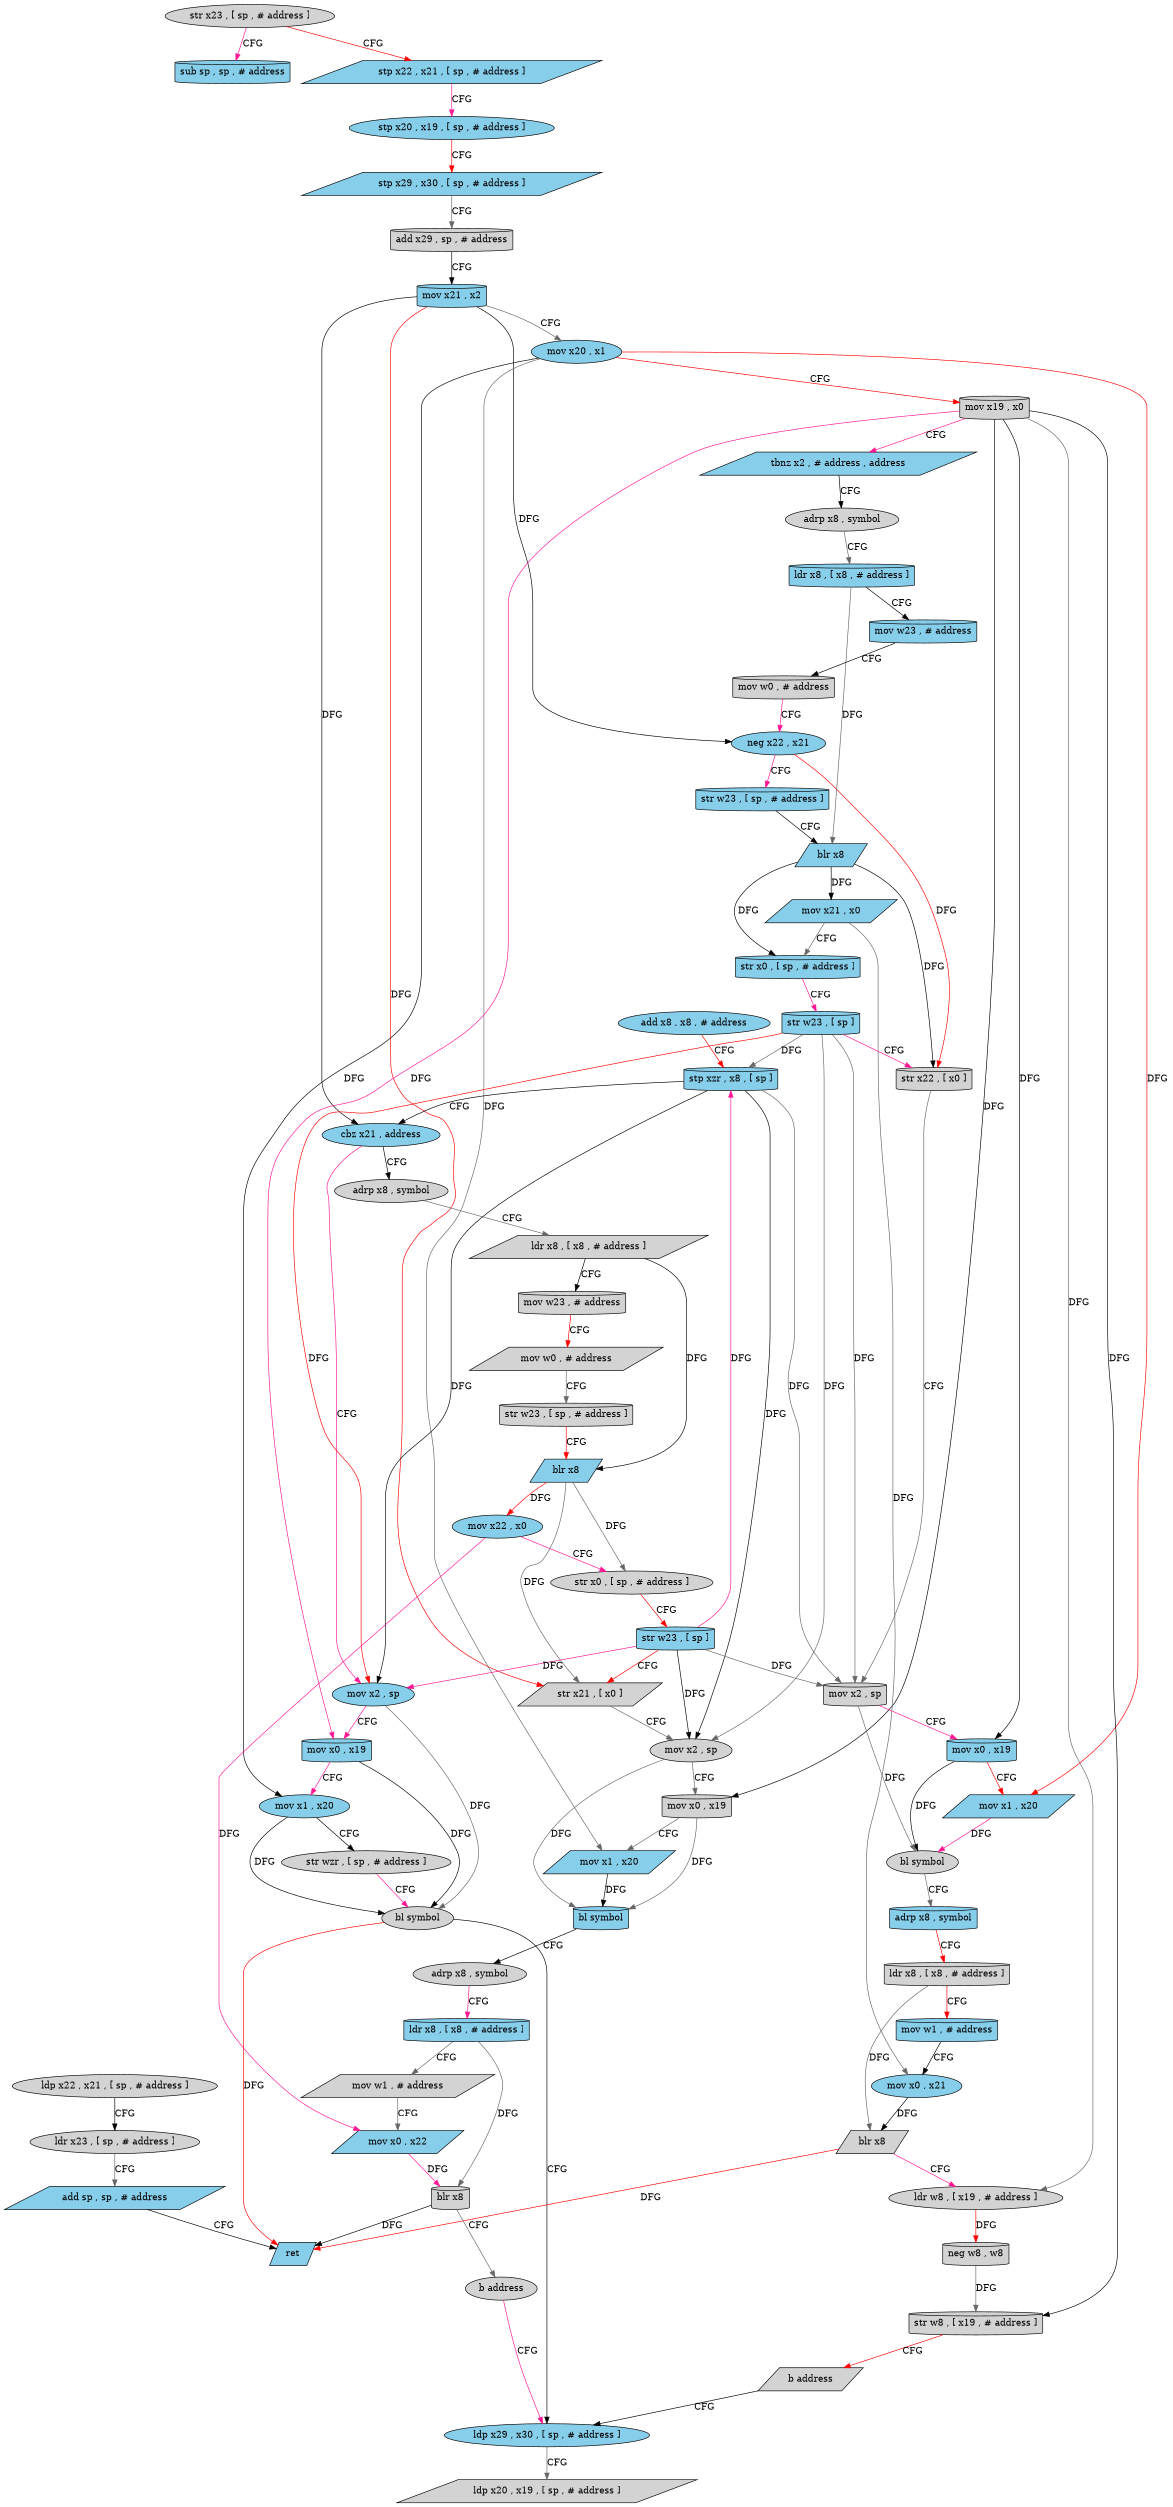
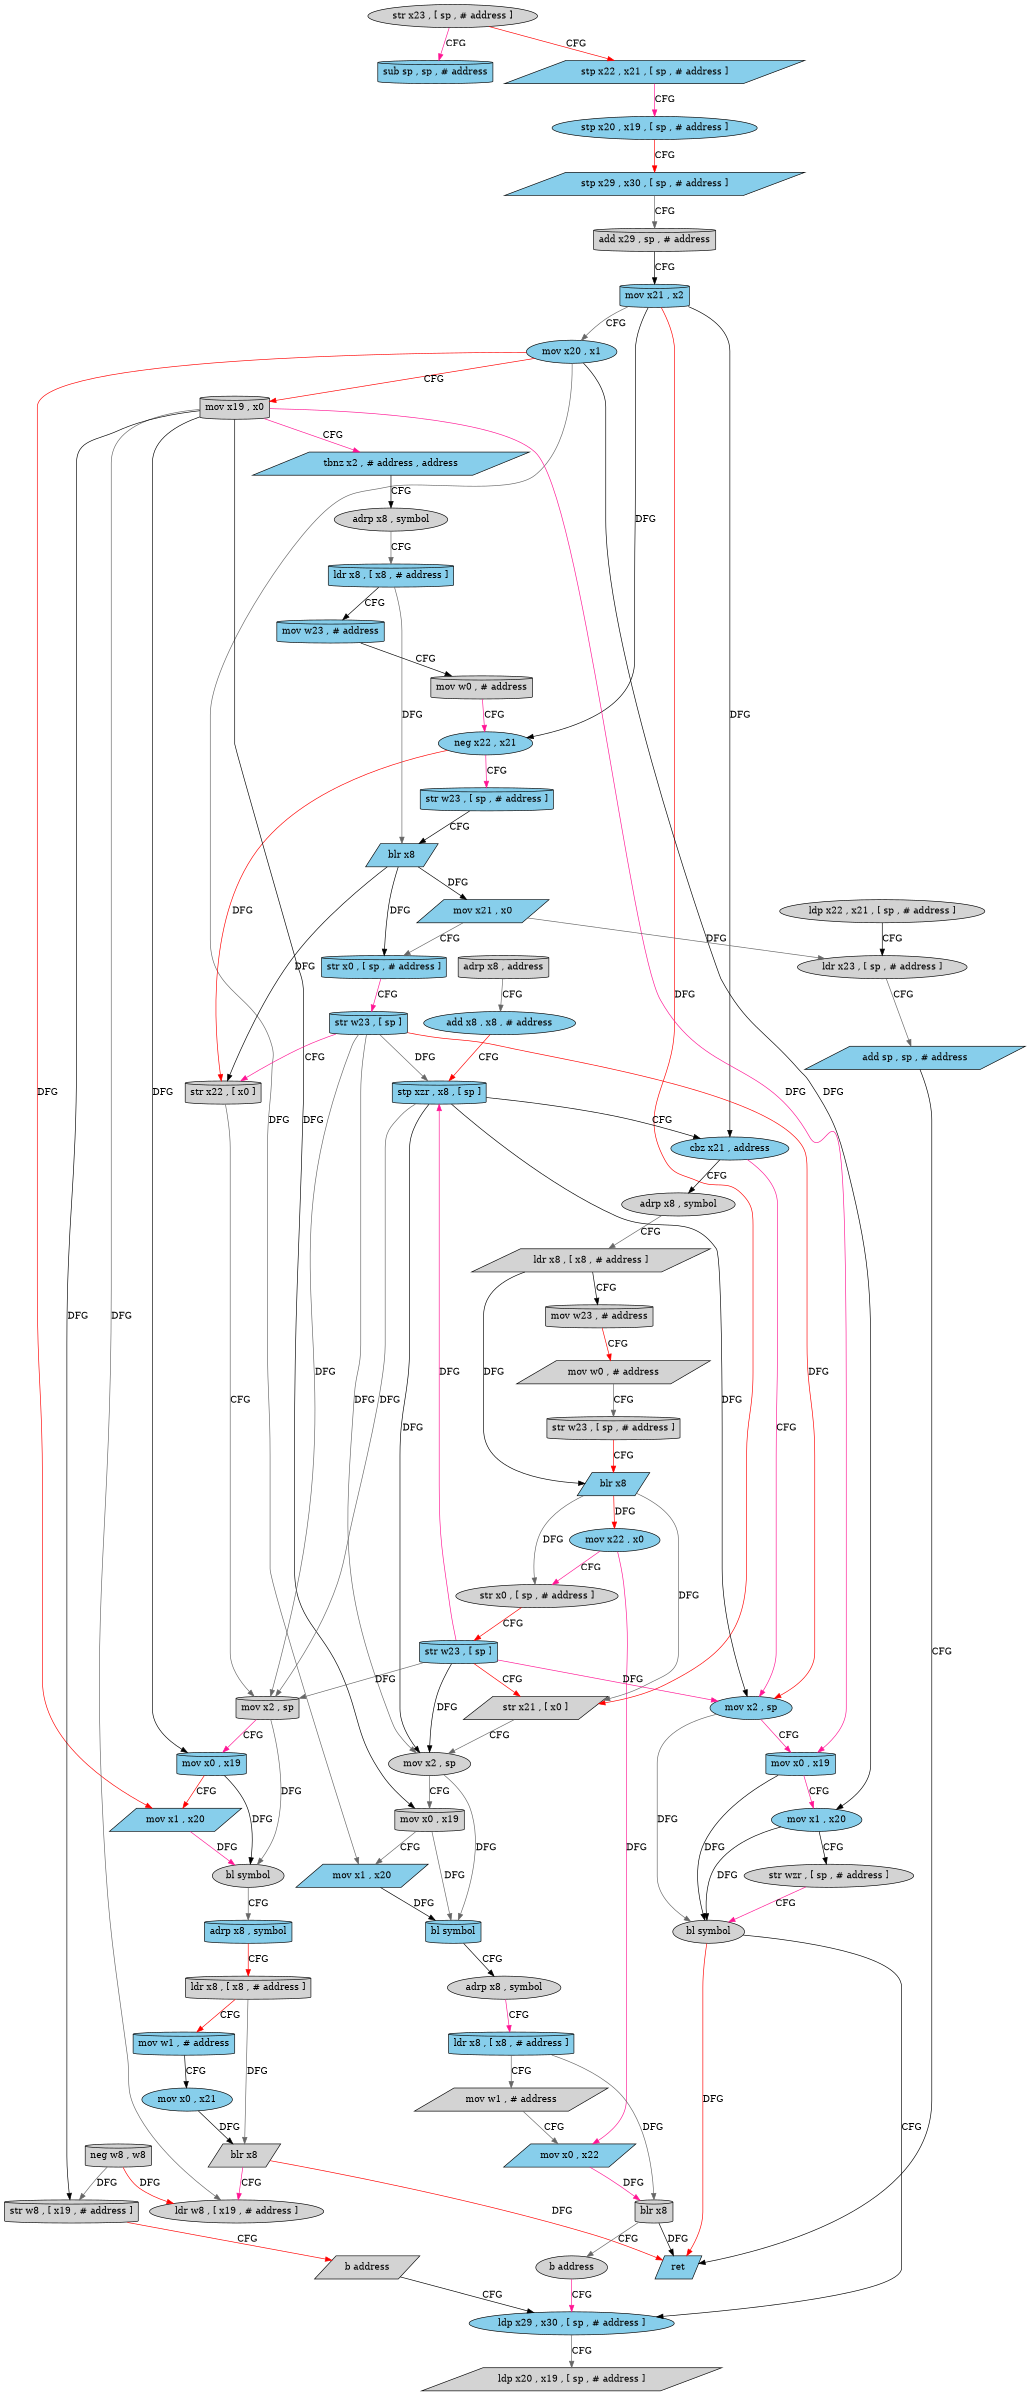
node "adrp x8 , address": added
edge "mov x21 , x0" -> "mov x0 , x21": now "mov x21 , x0" -> "ldr x23 , [ sp , # address ]"
edge "ldr w8 , [ x19 , # address ]" -> "neg w8 , w8": reversed
